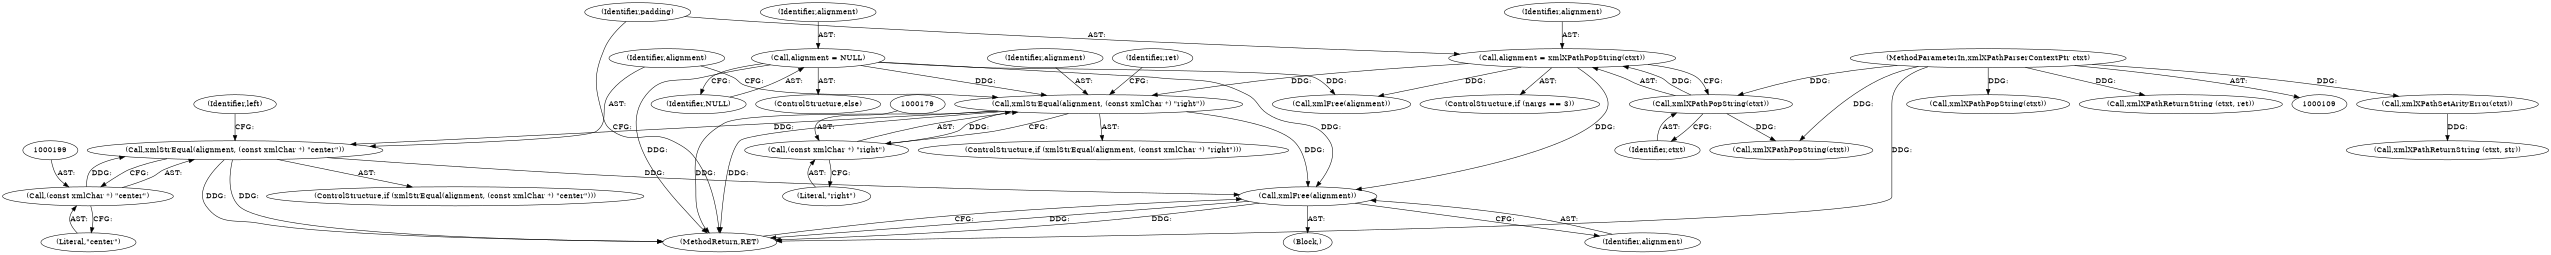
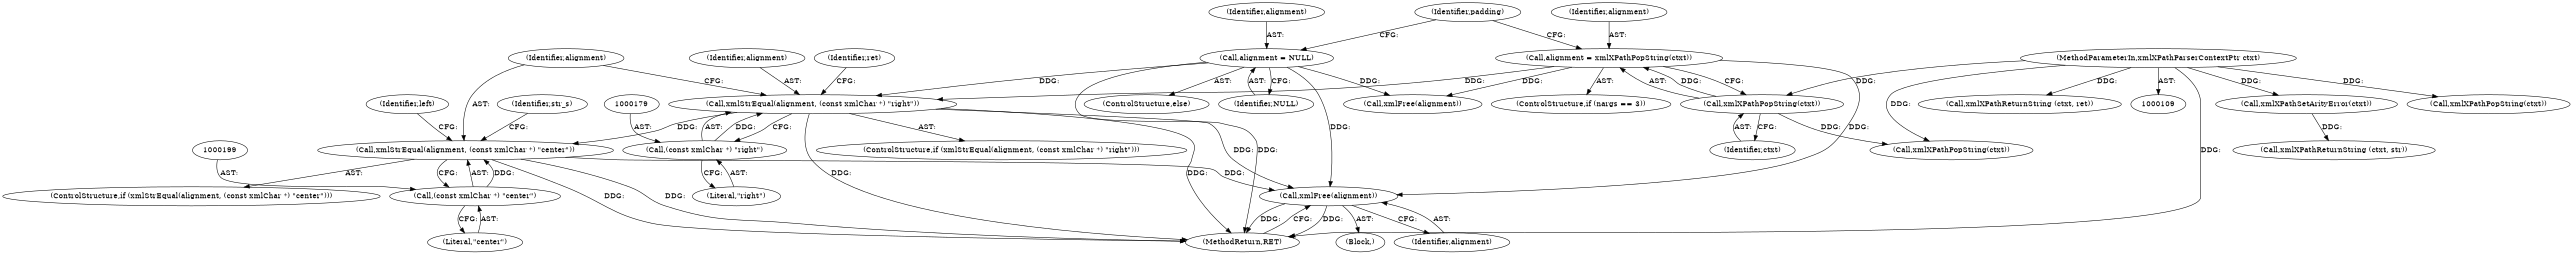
edge "(Identifier,padding)" -> "(Call,alignment = xmlXPathPopString(ctxt))": label "AST: " -> "CFG: "
node "(Identifier,str_s)": added
edge "(Identifier,padding)" -> "(MethodReturn,RET)": now "(Identifier,padding)" -> "(Call,alignment = NULL)"
